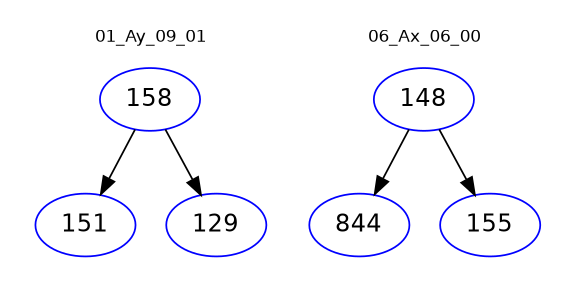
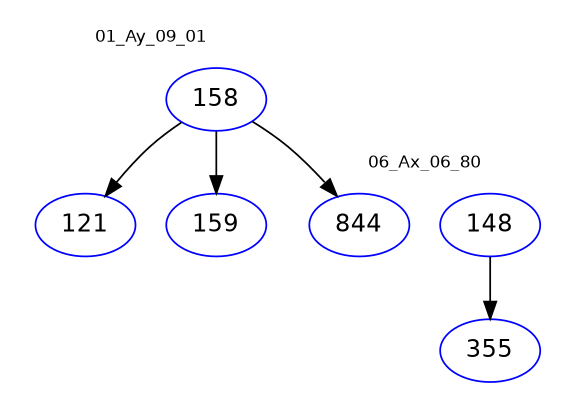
cluster "06_Ax_06_00": label "06_Ax_06_00" -> "06_Ax_06_80"
edge "148" -> "844": now "158" -> "844"
node "151": label "151" -> "121"
node "129": label "129" -> "159"
node "155": label "155" -> "355"
